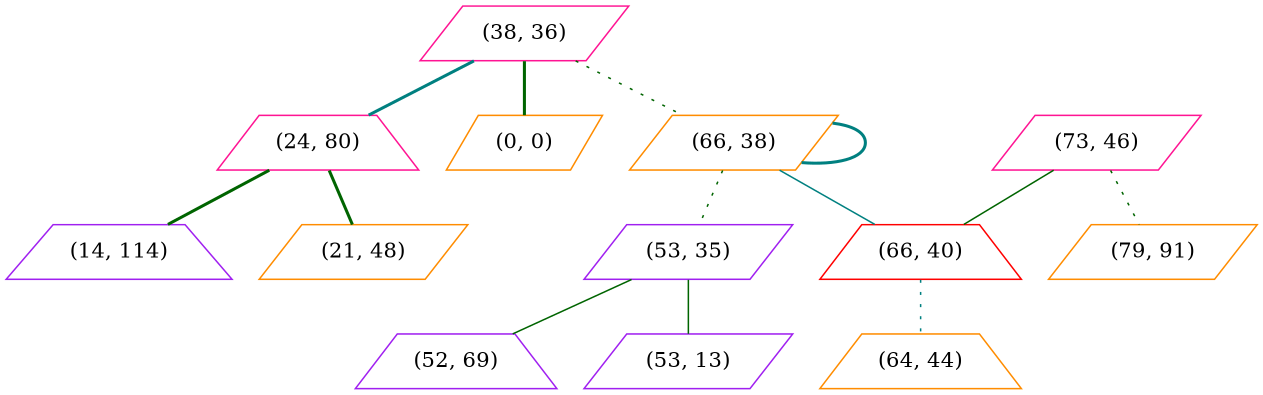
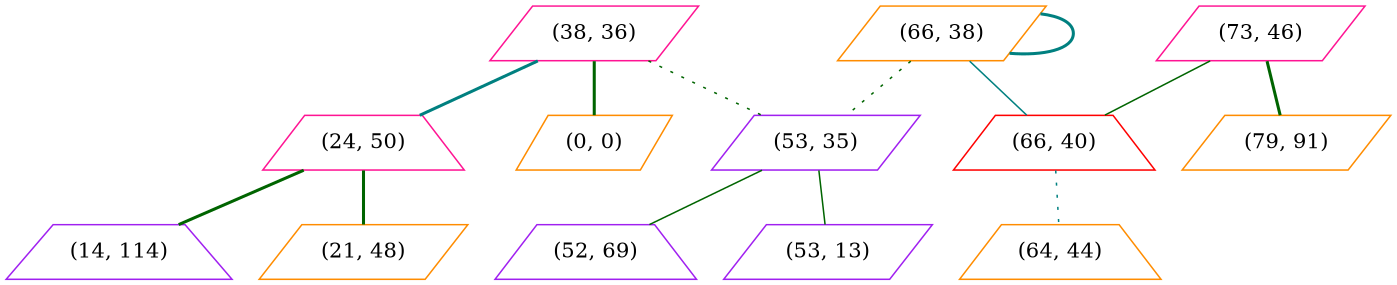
edge "(38, 36)" -- "(66, 38)": now "(38, 36)" -- "(53, 35)"
node "(24, 80)": label "(24, 80)" -> "(24, 50)"
edge "(73, 46)" -- "(79, 91)": style dotted -> bold
